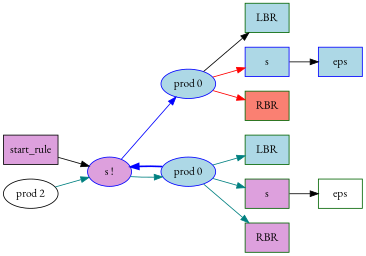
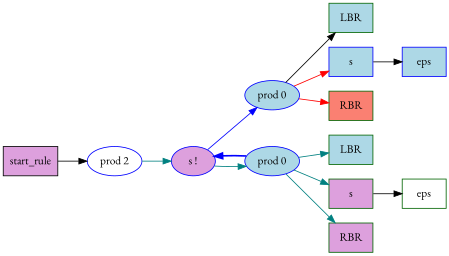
edge "start_rule" -> "s !": now "start_rule" -> "prod 2"
node "prod 2": color black -> blue
